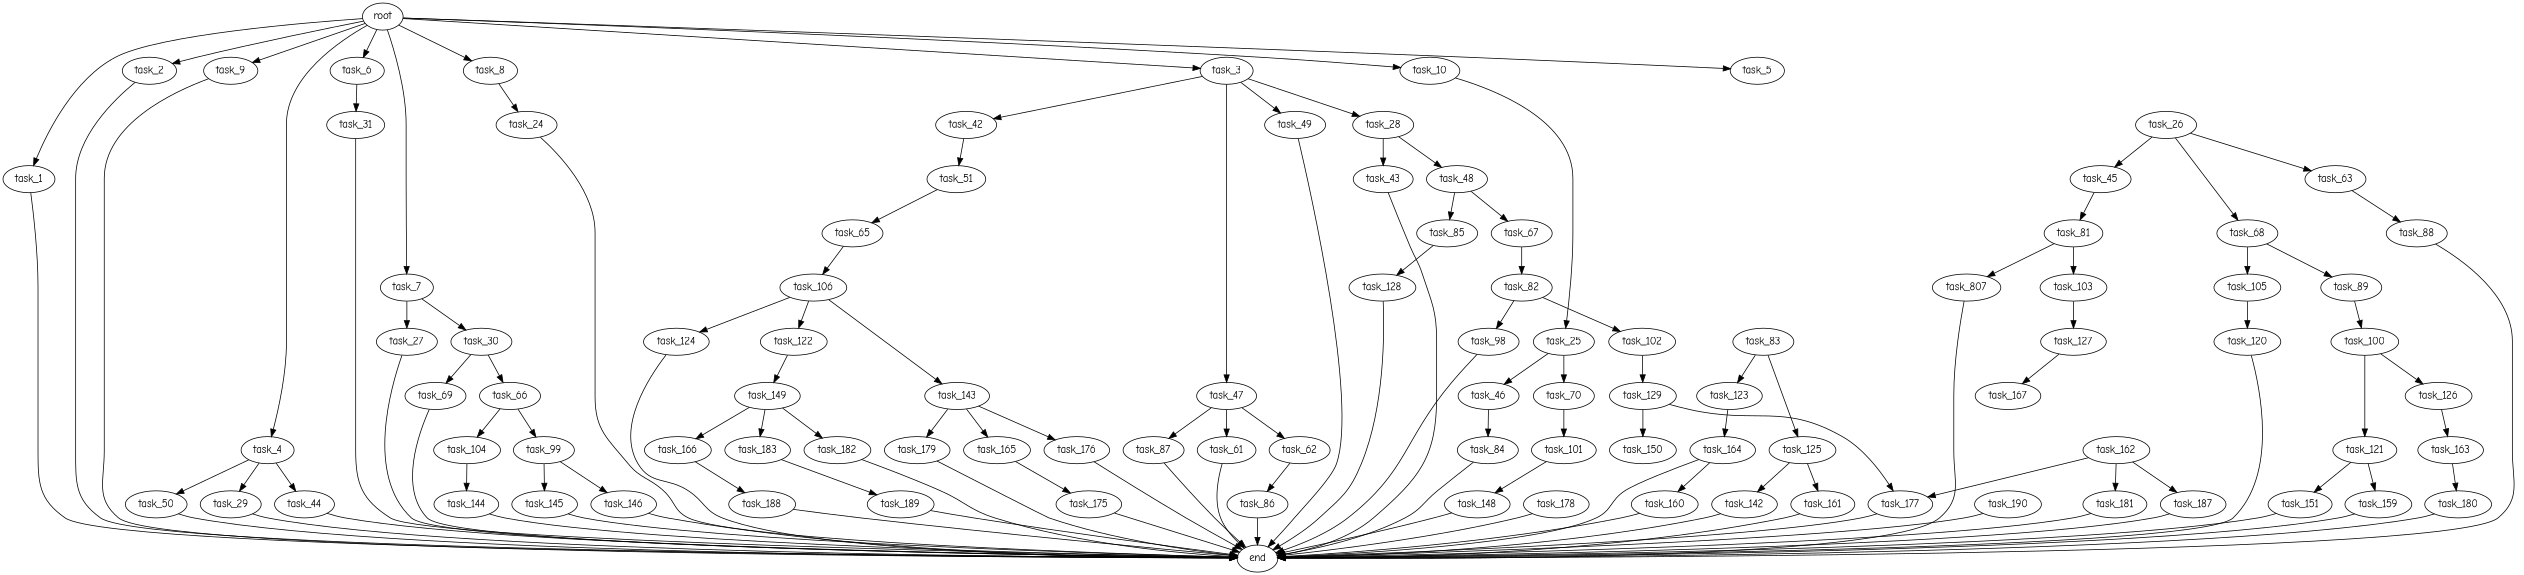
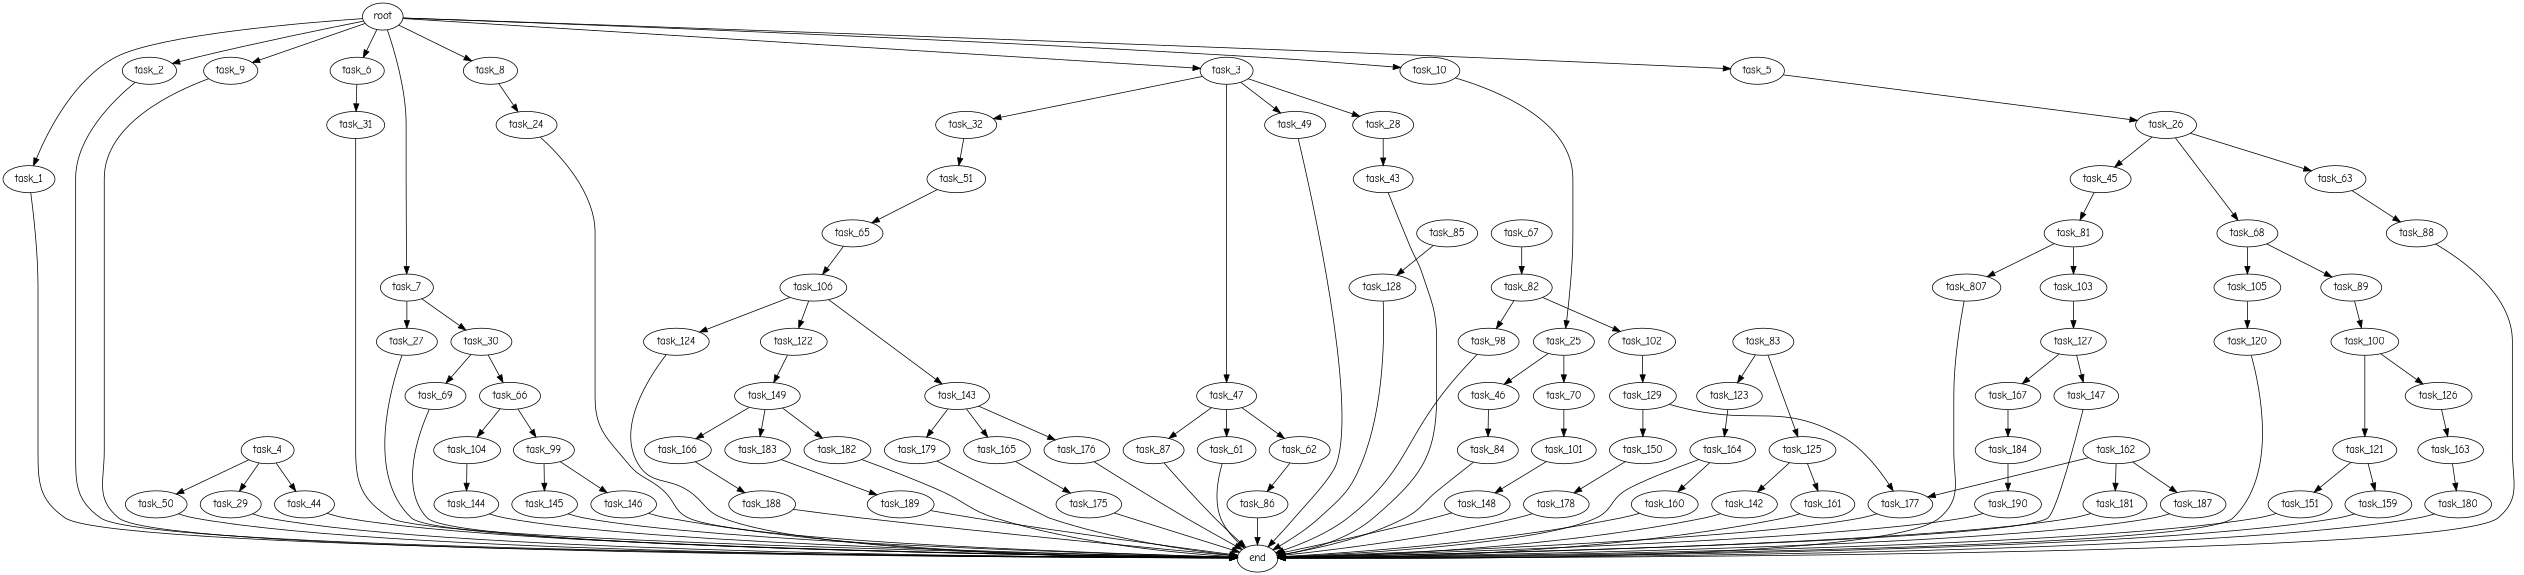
edge "task_5" -> "task_26": added
node "task_42": label "task_42" -> "task_32"
node "task_48": removed
edge "root" -> "task_4": removed
node "task_147": added
node "task_184": added
edge "task_150" -> "task_178": added
